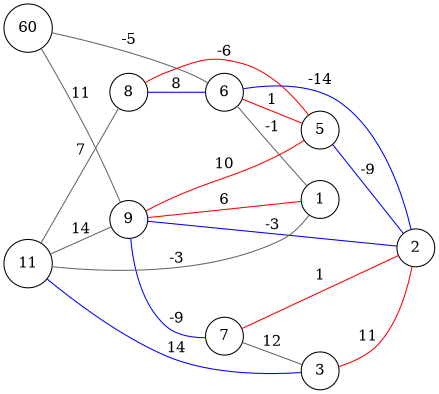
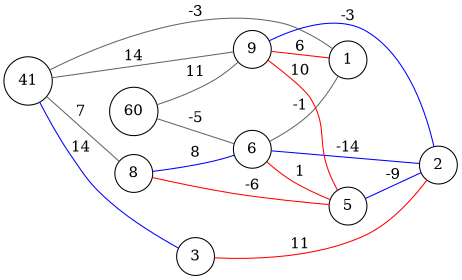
node "11": label "11" -> "41"
node "7": removed
